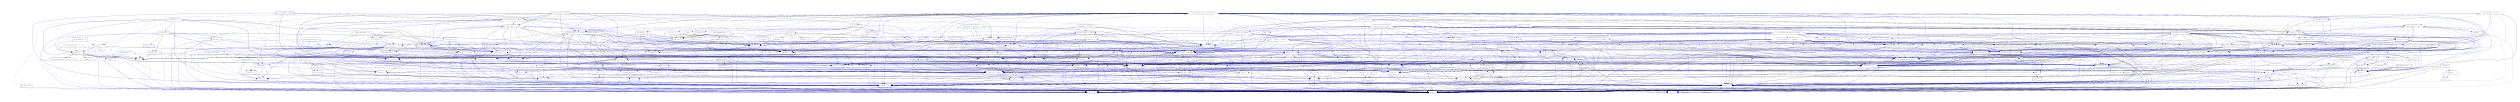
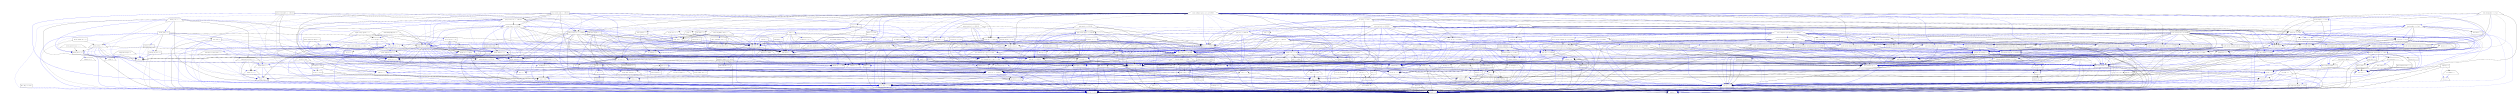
node "geronimo_j2ee_management_1_1_spec_1_0_1": removed
